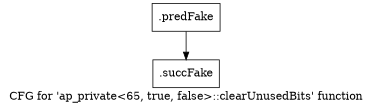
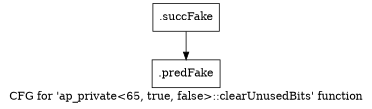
edge ".predFake" -> ".succFake": reversed
